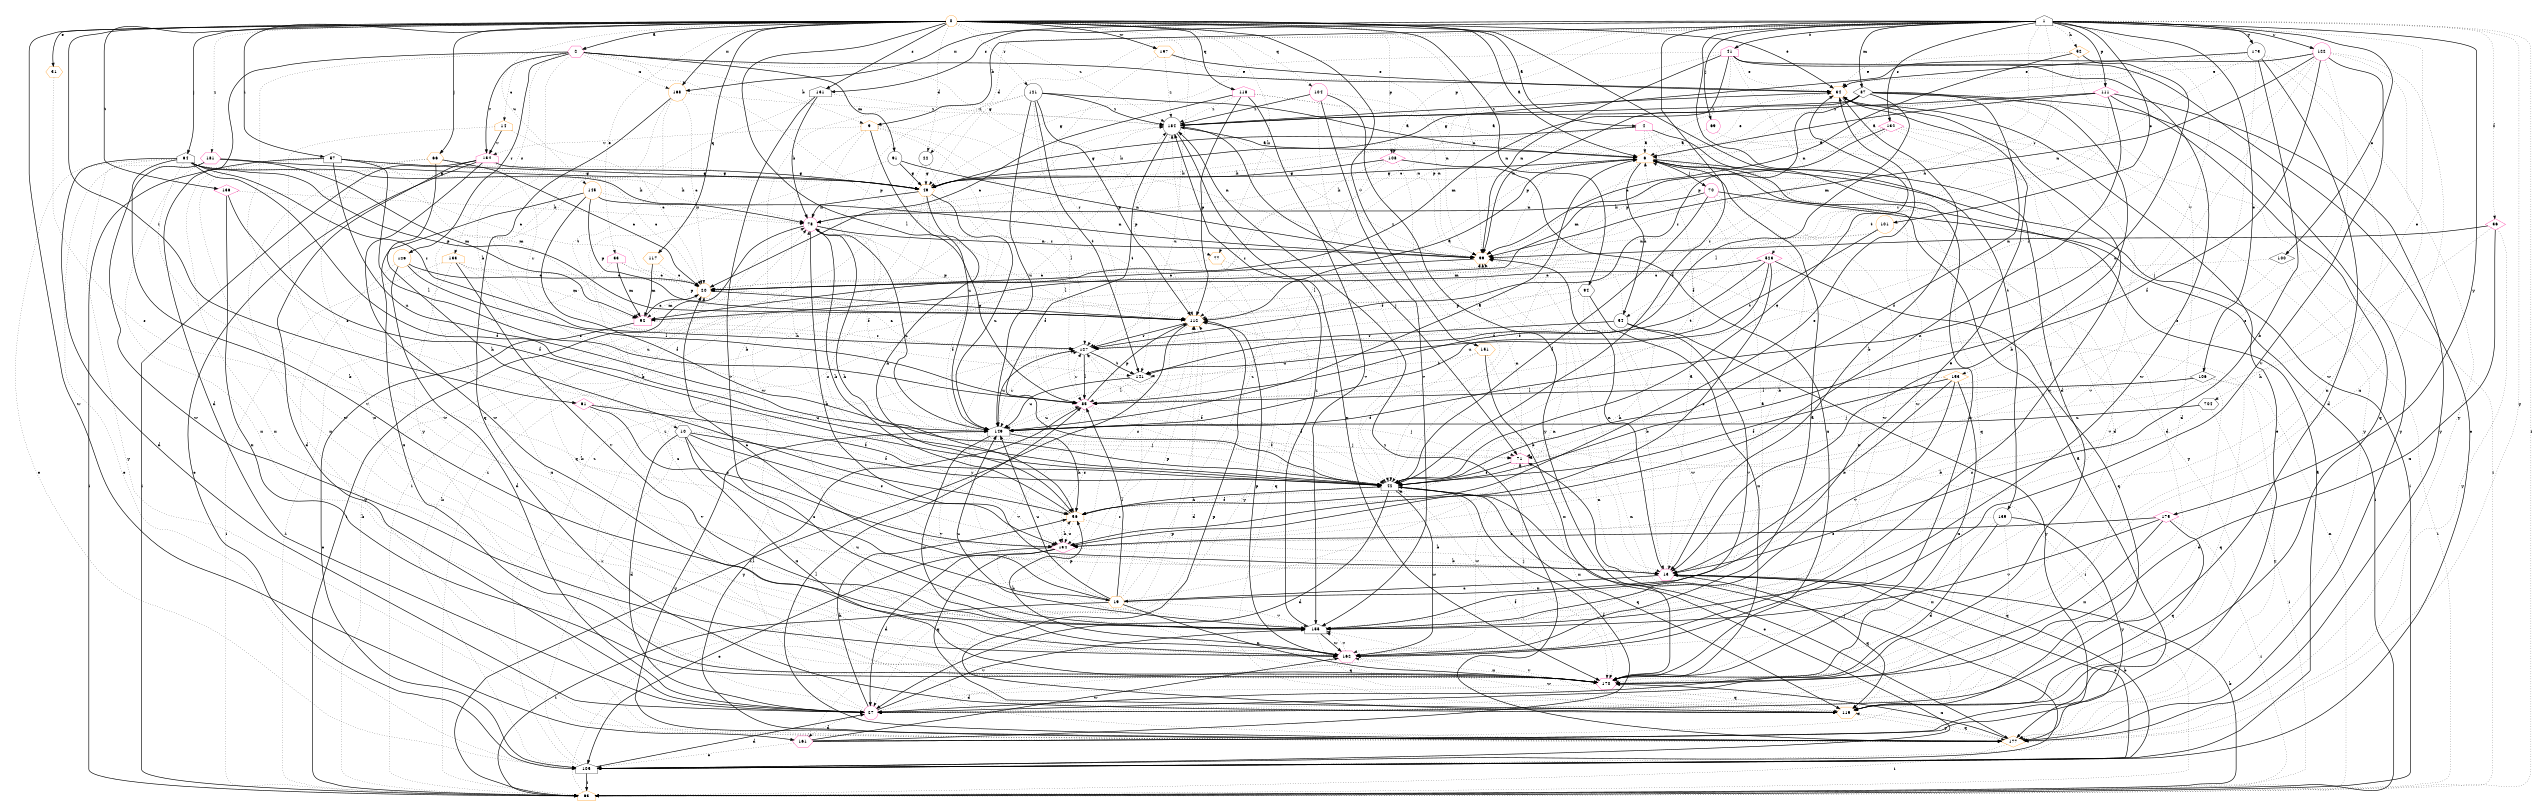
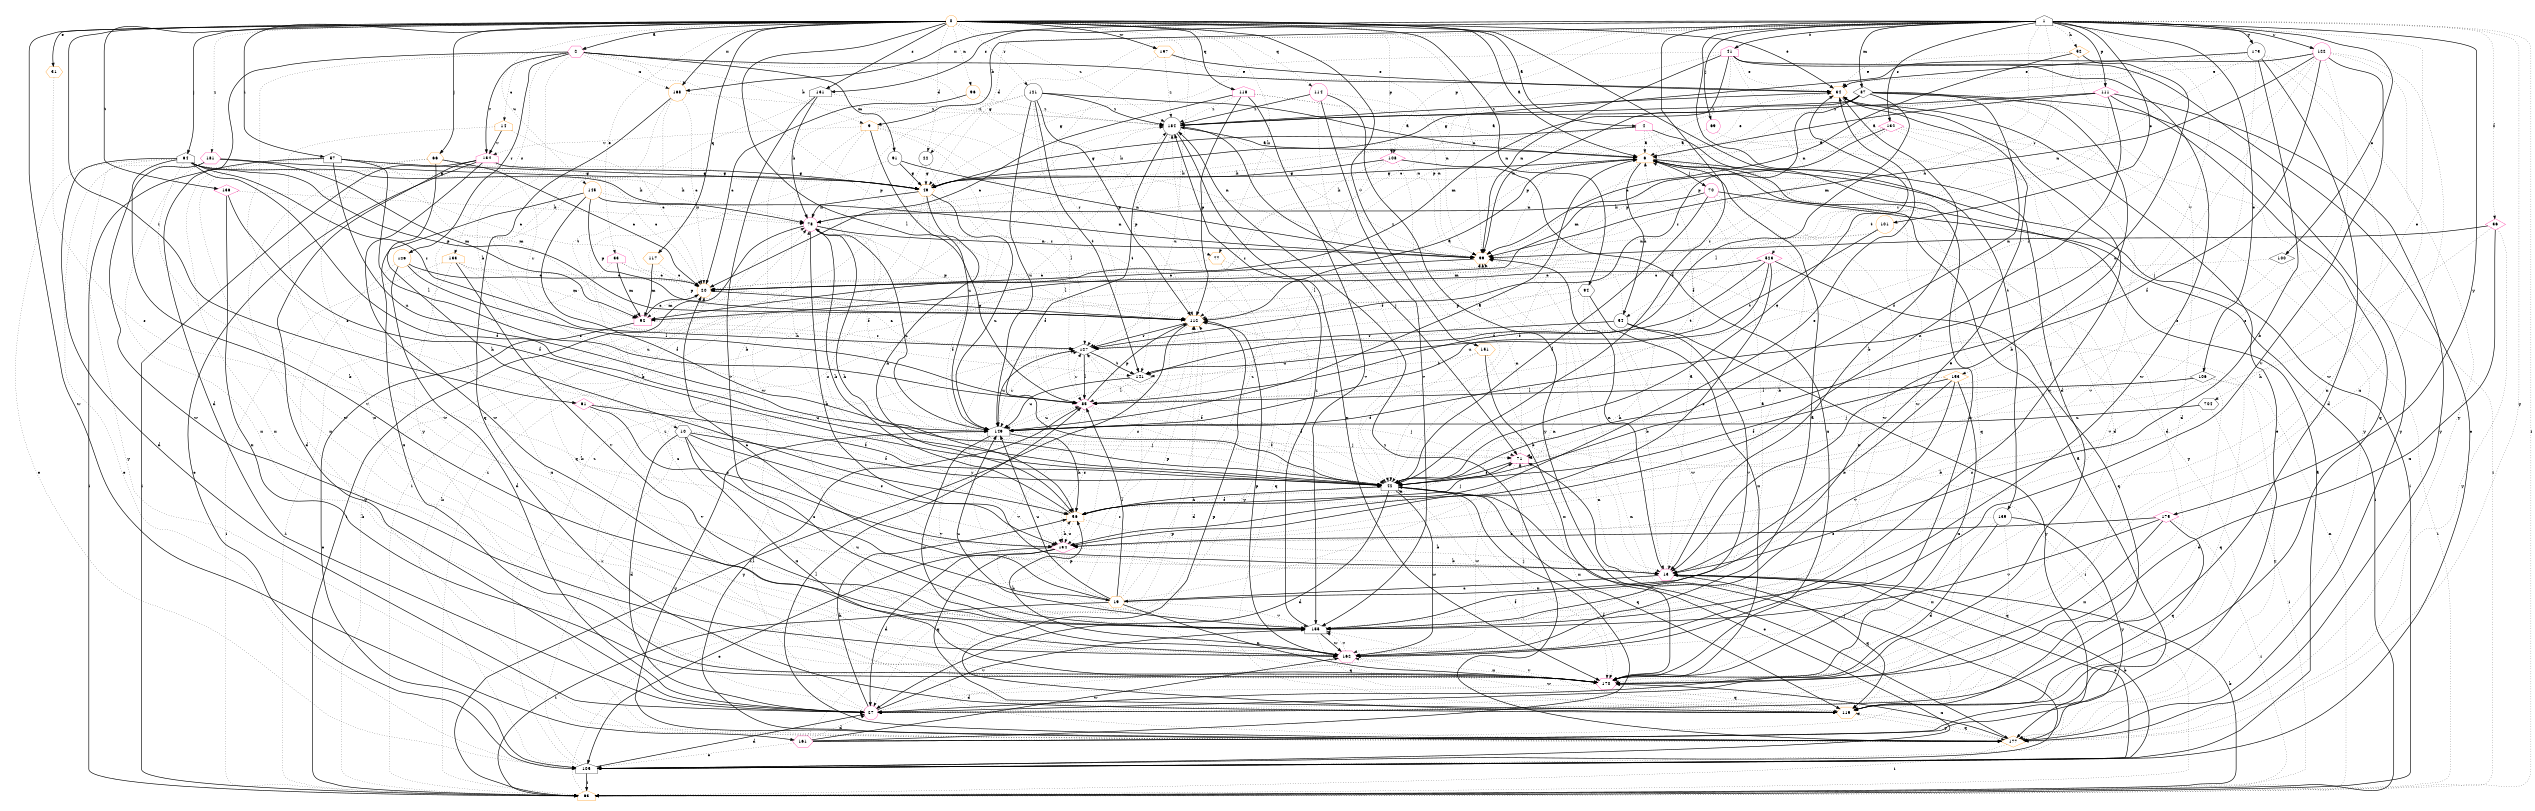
node "96": added
node "104": label "104" -> "114"
edge "56" -> "71": added, label "j"
edge "27" -> "161": reversed
